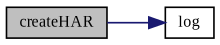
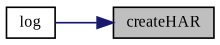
edge "createHAR" -> "log": reversed
